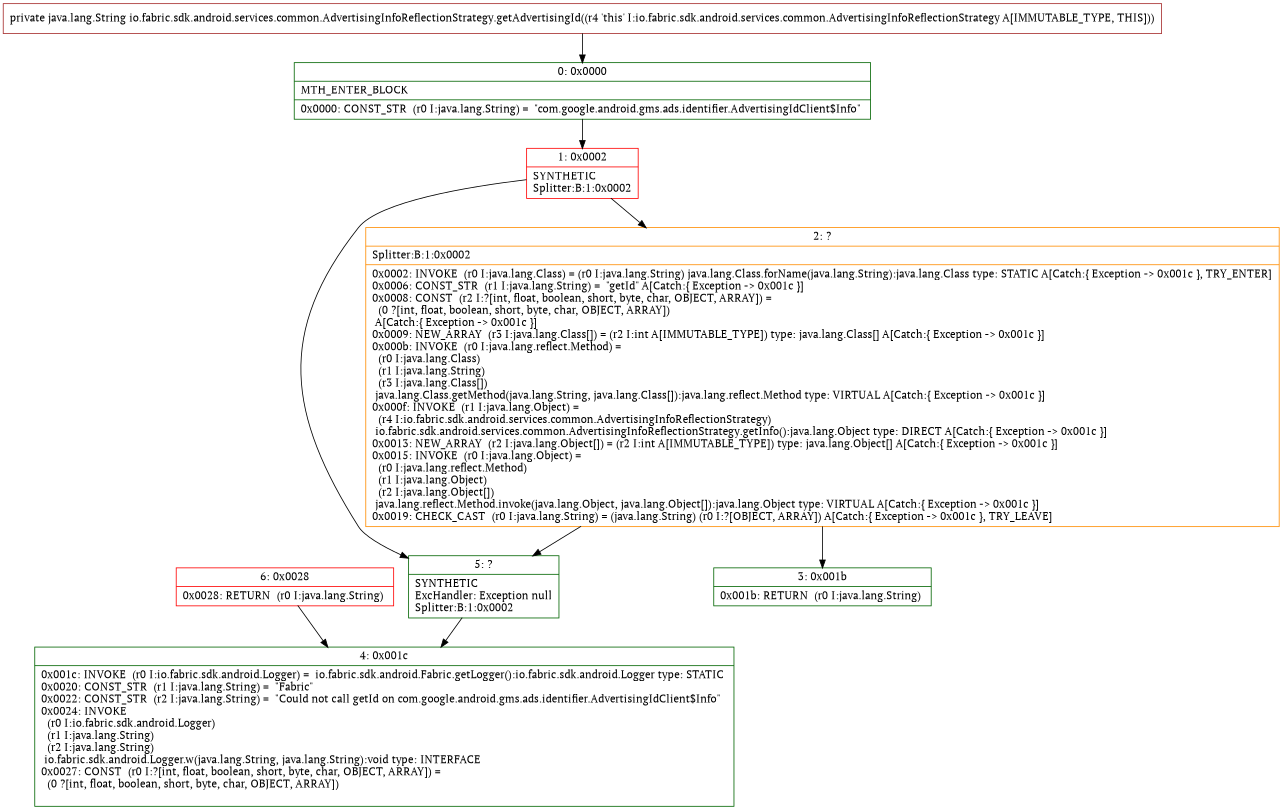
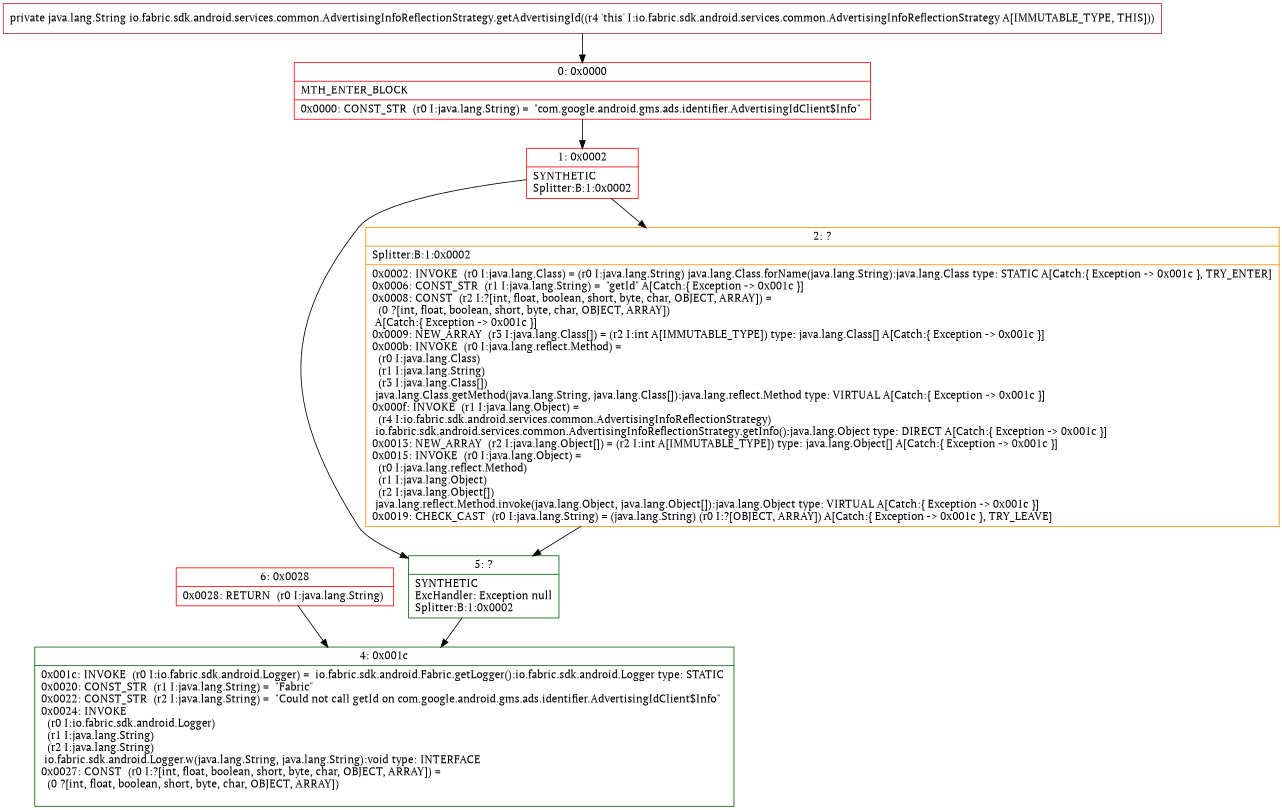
node "0: 0x0000": color darkgreen -> red
node "3: 0x001b": removed
